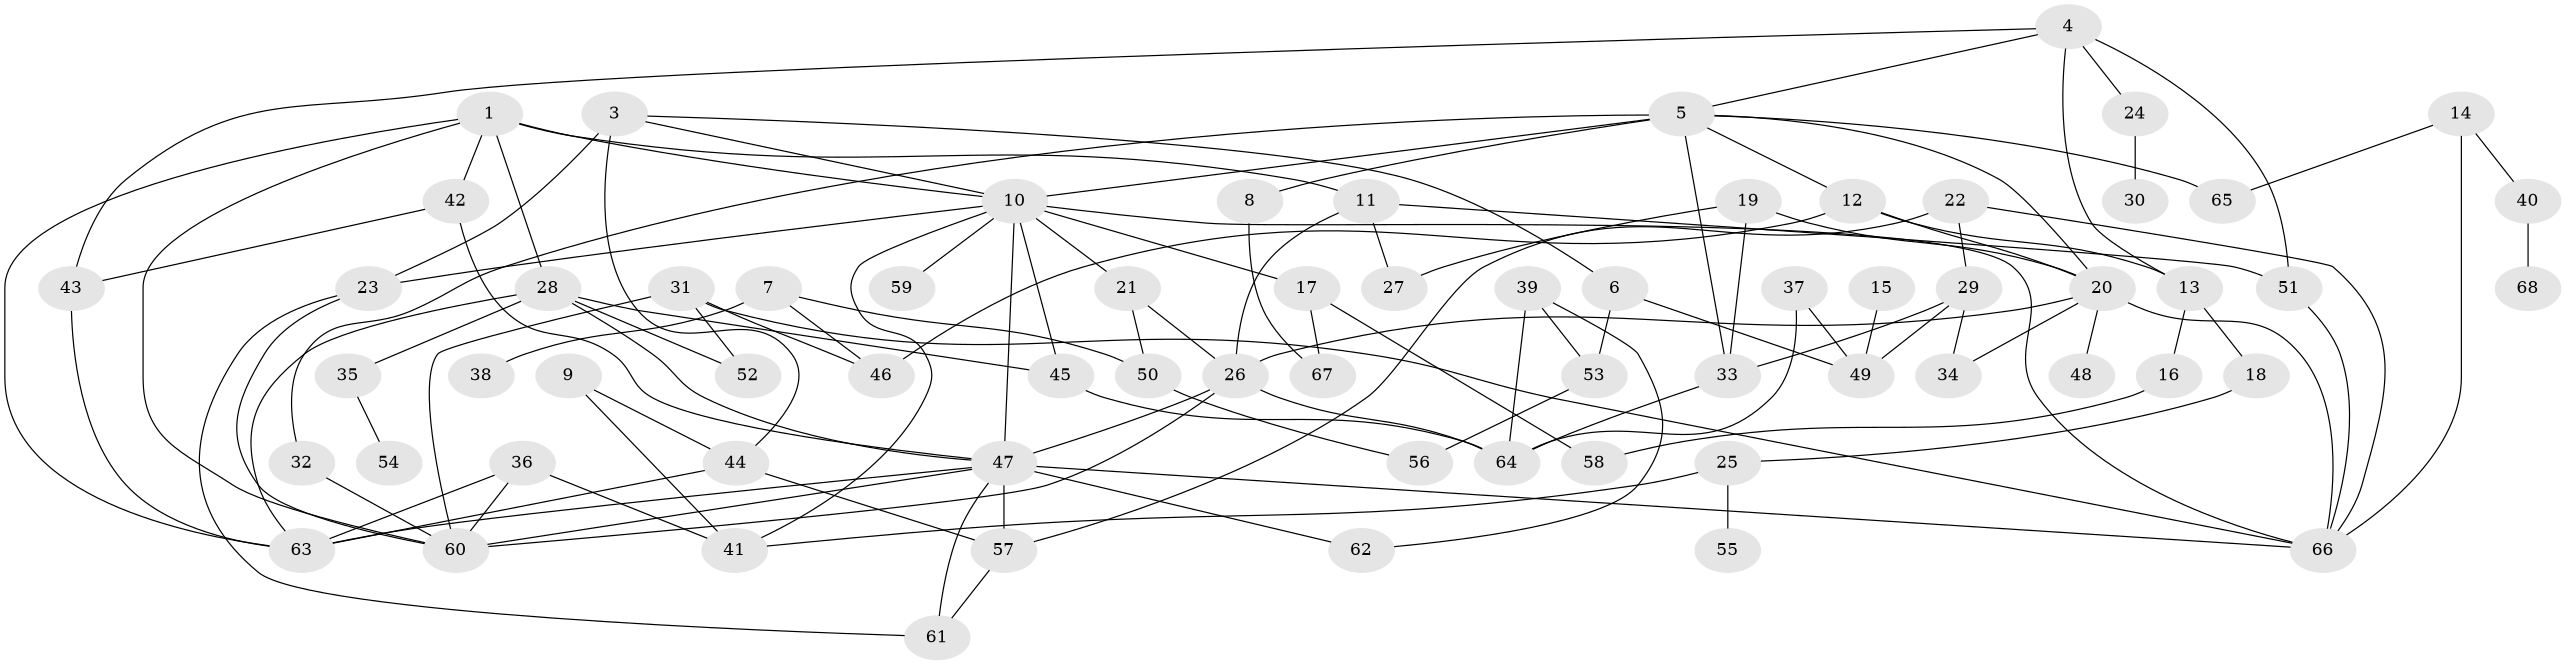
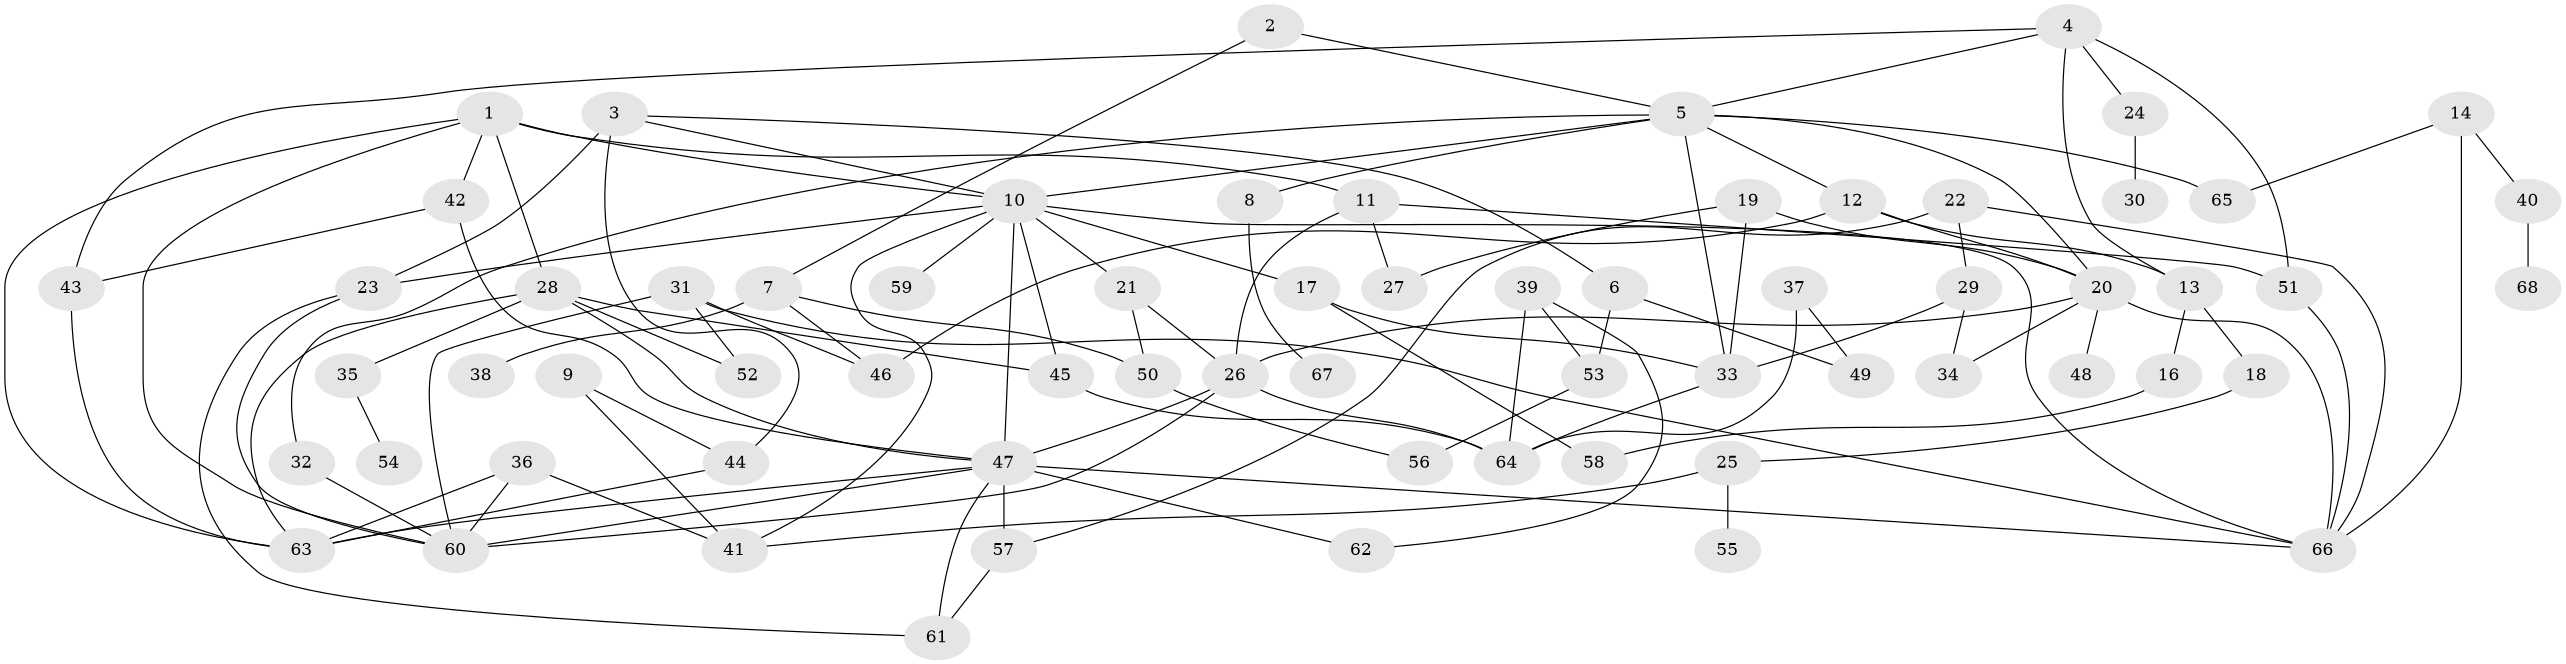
node "2": added
node "15": removed
edge "17" -- "67": now "17" -- "33"
edge "29" -- "49": removed
edge "44" -- "57": removed
